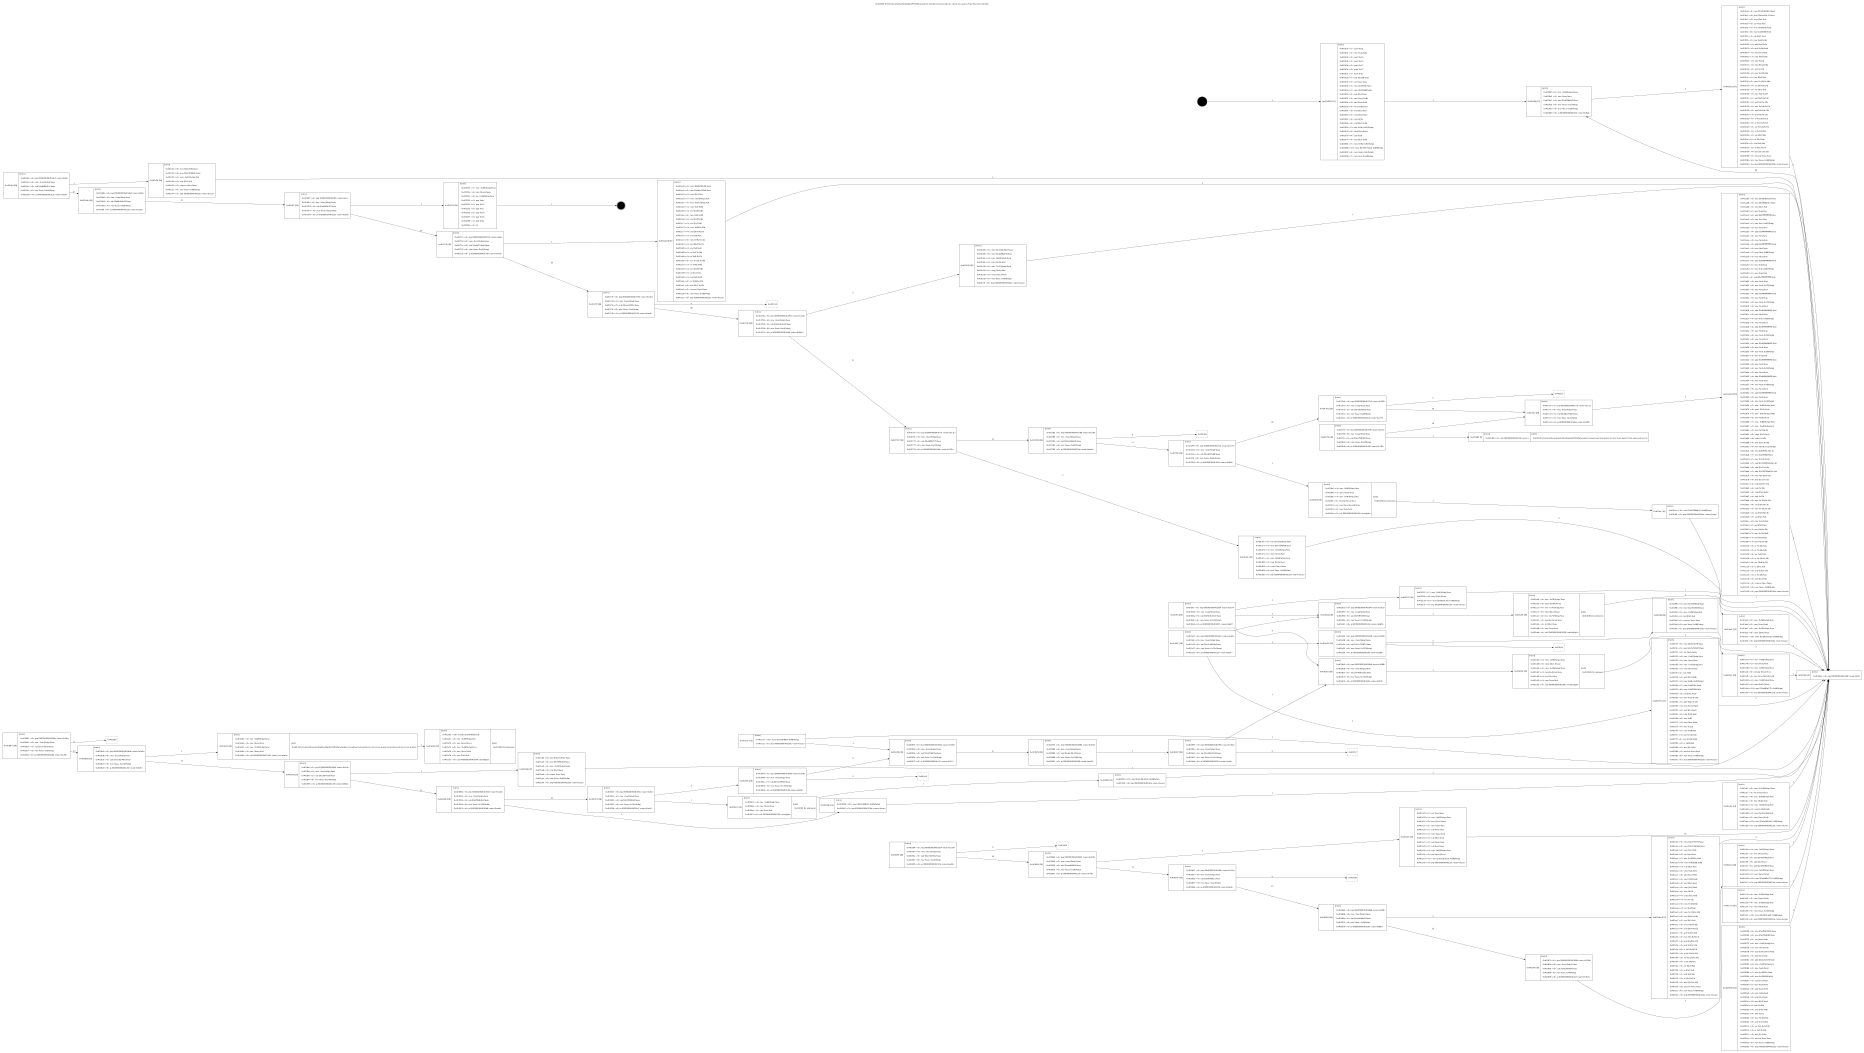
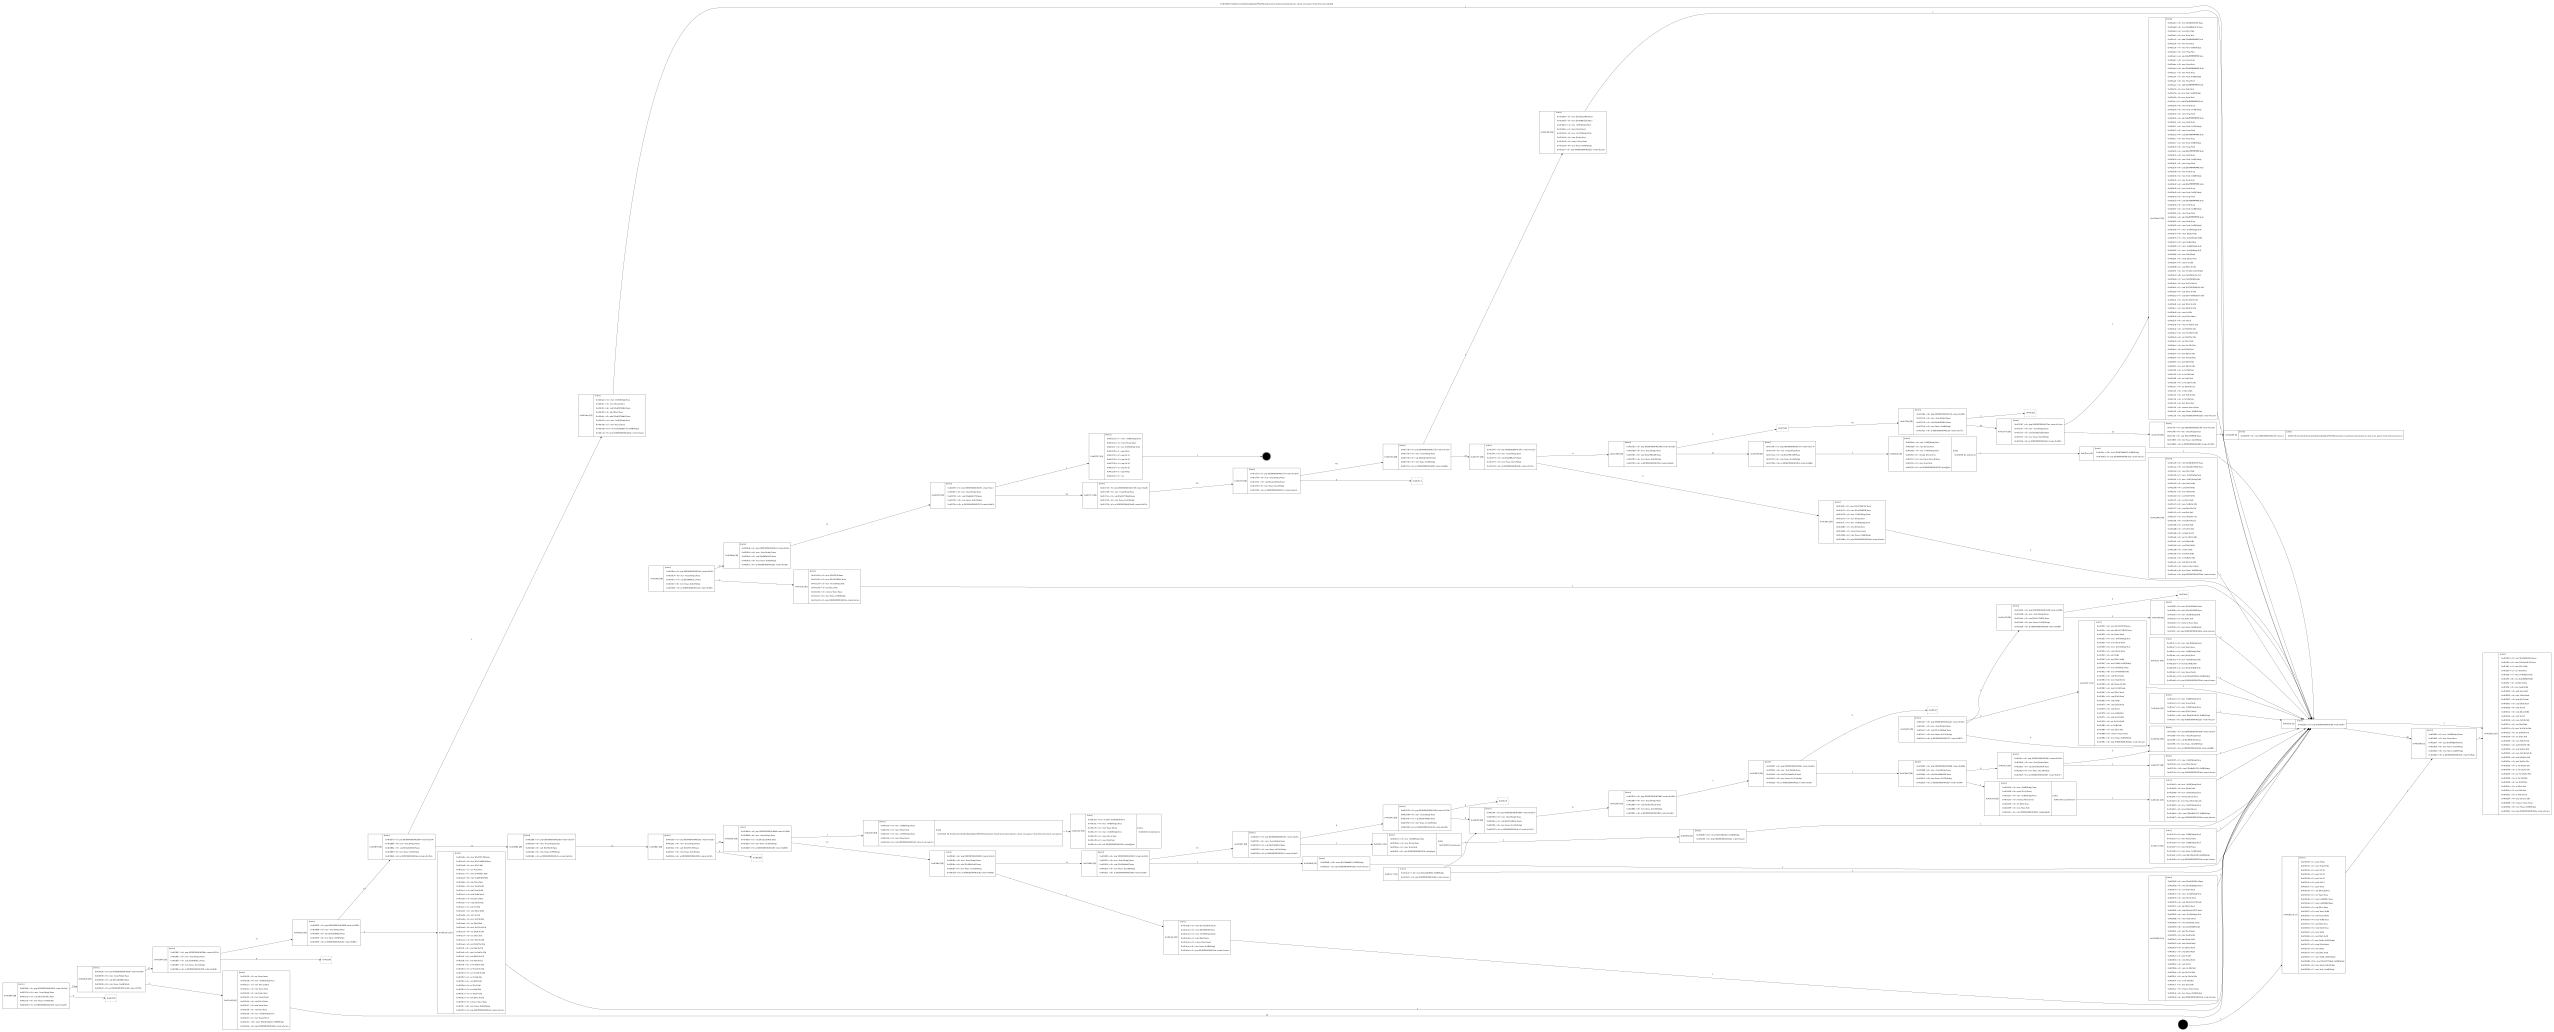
edge "0x401713 [28]" -> "0x401a49 [106]": removed, label "1"
edge "0x401fdd [137]" -> "0x4022de [5]": reversed
edge "0x4017f3 [28]" -> "0x4017d7 [28]": reversed
edge "0x40179f [28]" -> "0x4017bb [28]": now "0x40219d" -> "0x4017bb [28]"
node "0x401cb9 [39]": removed
edge "0x4019cf [28]" -> "0x4019b3 [28]": reversed
node "0x40189b [28]": added
